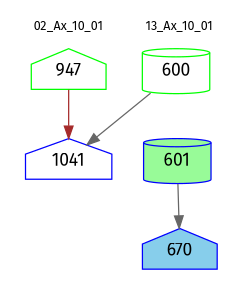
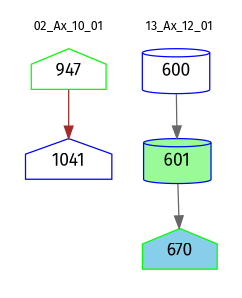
cluster "13_Ax_10_01": label "13_Ax_10_01" -> "13_Ax_12_01"
node "600": color green -> blue
edge "600" -> "1041": now "600" -> "601"
node "670": color blue -> green
